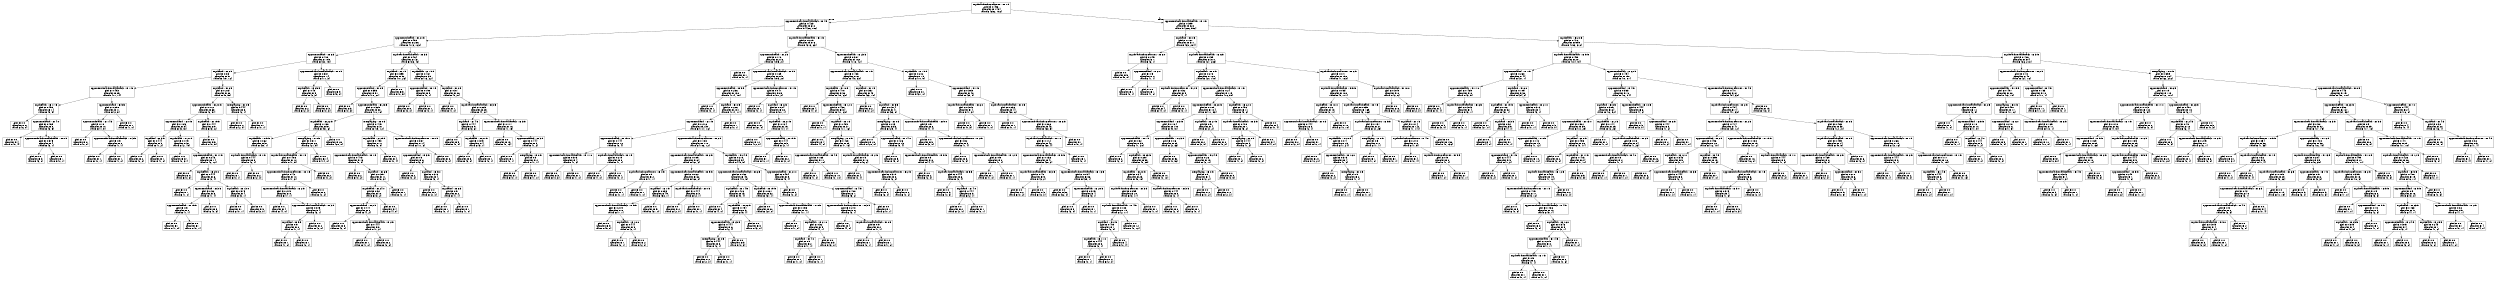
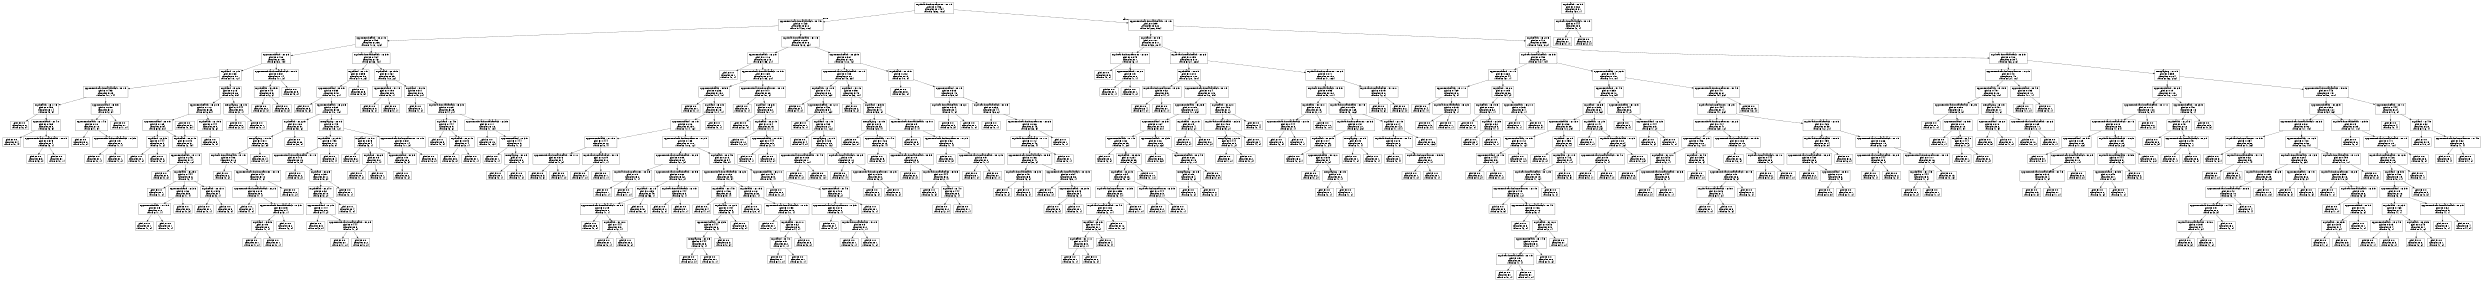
edge "my_health <= 22.5 gini = 0.188 samples = 57 value = [51, 6]" -> "my_health <= 5.5 gini = 0.062 samples = 31 value = [30, 1]": removed
edge "my_health <= 27.5 gini = 0.075 samples = 51 value = [2, 49]" -> "gini = 0.0 samples = 37 value = [0, 37]": reversed
edge "opponent_hand <= 3.5 gini = 0.5 samples = 6 value = [3, 3]" -> "my_hand <= 5.0 gini = 0.375 samples = 4 value = [3, 1]": reversed
